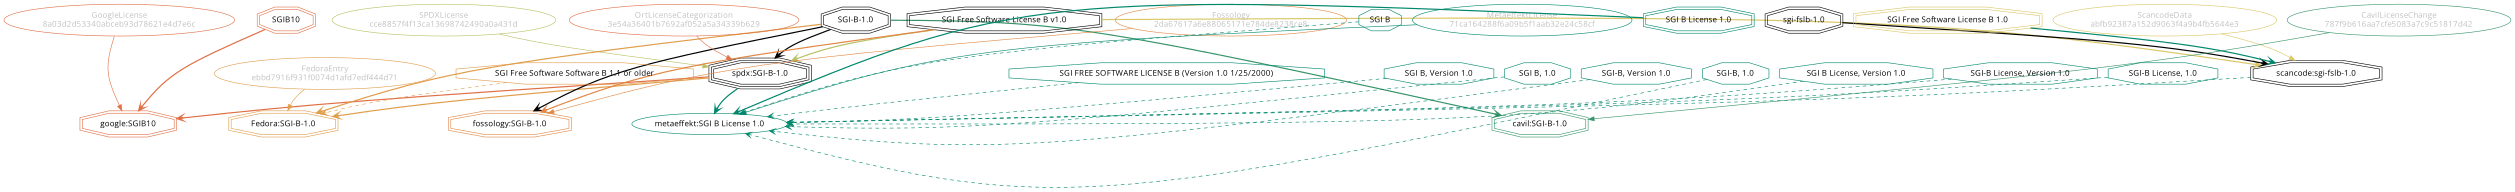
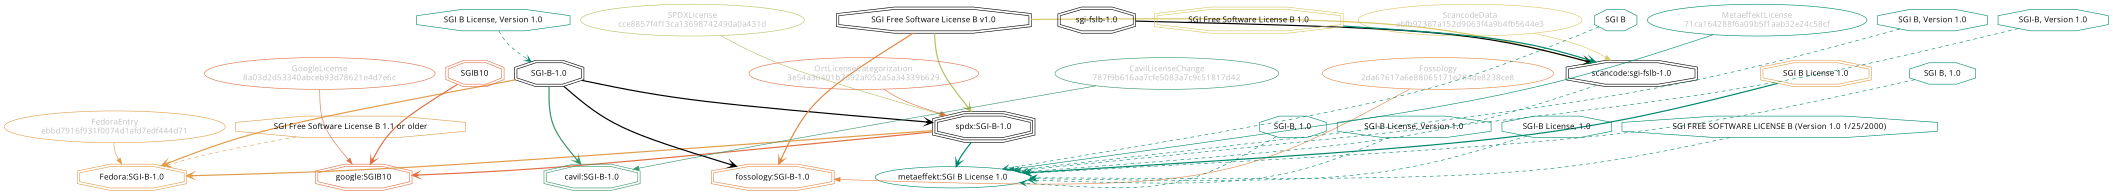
node "SGI B License 1.0": color #00876c -> #e09d4b
node "SGI Free Software Software B 1.1 or older": label "SGI Free Software Software B 1.1 or older" -> "SGI Free Software License B 1.1 or older"
edge "SGI B License, Version 1.0" -> "metaeffekt:SGI B License 1.0": now "SGI B License, Version 1.0" -> "SGI-B-1.0"
